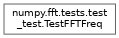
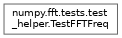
node "numpy.fft.tests.test _test.TestFFTFreq": label "numpy.fft.tests.test _test.TestFFTFreq" -> "numpy.fft.tests.test _helper.TestFFTFreq"
